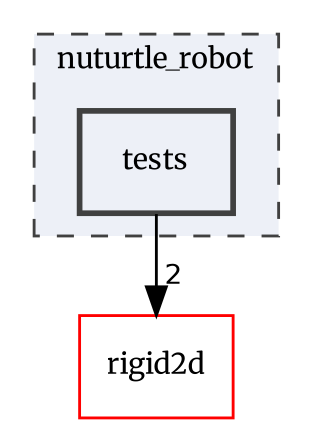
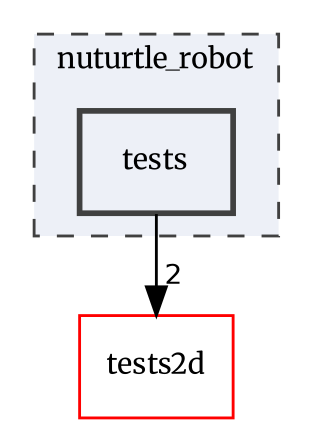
node "rigid2d": label "rigid2d" -> "tests2d"
